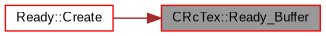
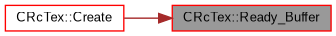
node "Ready::Create": label "Ready::Create" -> "CRcTex::Create"
